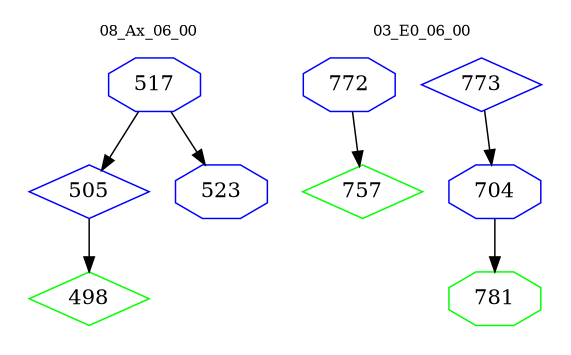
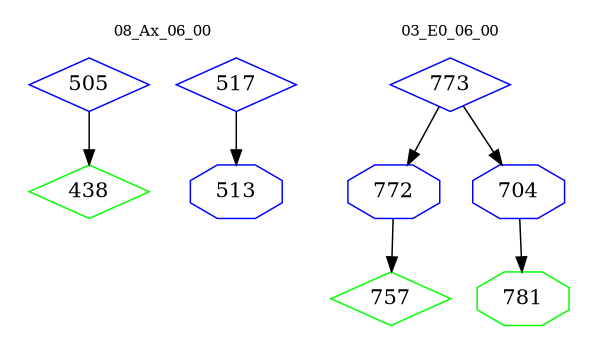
node "517": shape octagon -> diamond
edge "773" -> "772": added
edge "517" -> "505": removed
node "523": label "523" -> "513"
node "498": label "498" -> "438"
